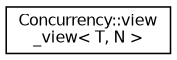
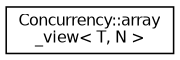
node "Concurrency::view _view< T, N >": label "Concurrency::view _view< T, N >" -> "Concurrency::array _view< T, N >"
